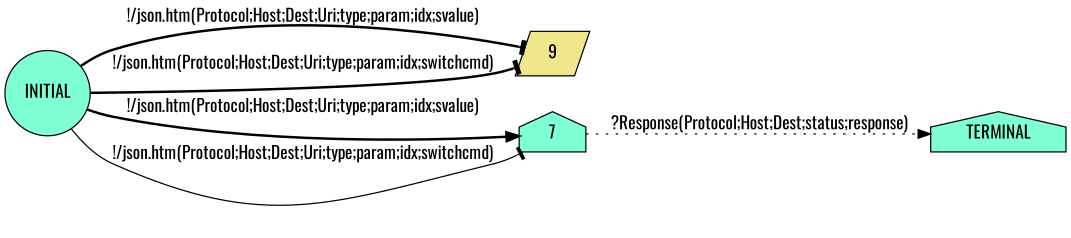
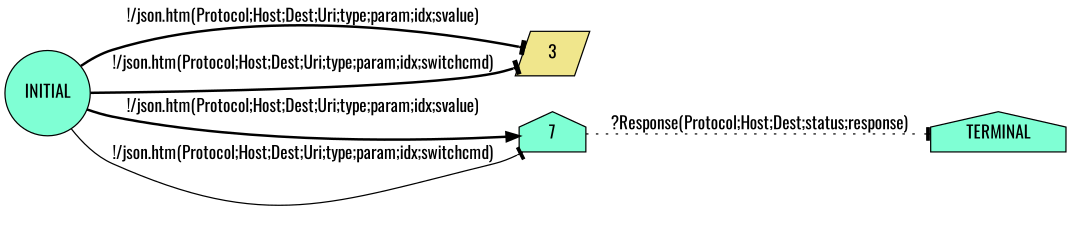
node "9": label "9" -> "3"
edge "7" -> "TERMINAL": arrowhead normal -> tee
